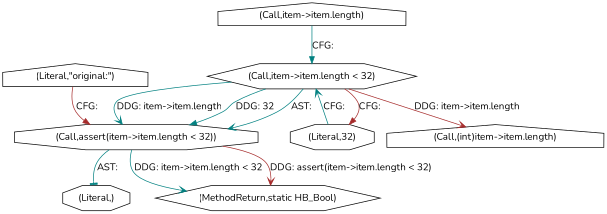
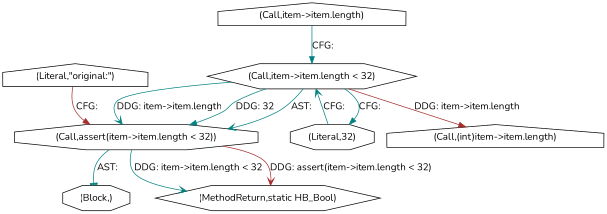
edge "(Call,item->item.length < 32)" -> "(Literal,32)": color brown -> teal
edge "(Call,item->item.length < 32)" -> "(Call,(int)item->item.length)": arrowhead vee -> normal
node "(Literal,)": label "(Literal,)" -> "(Block,)"
